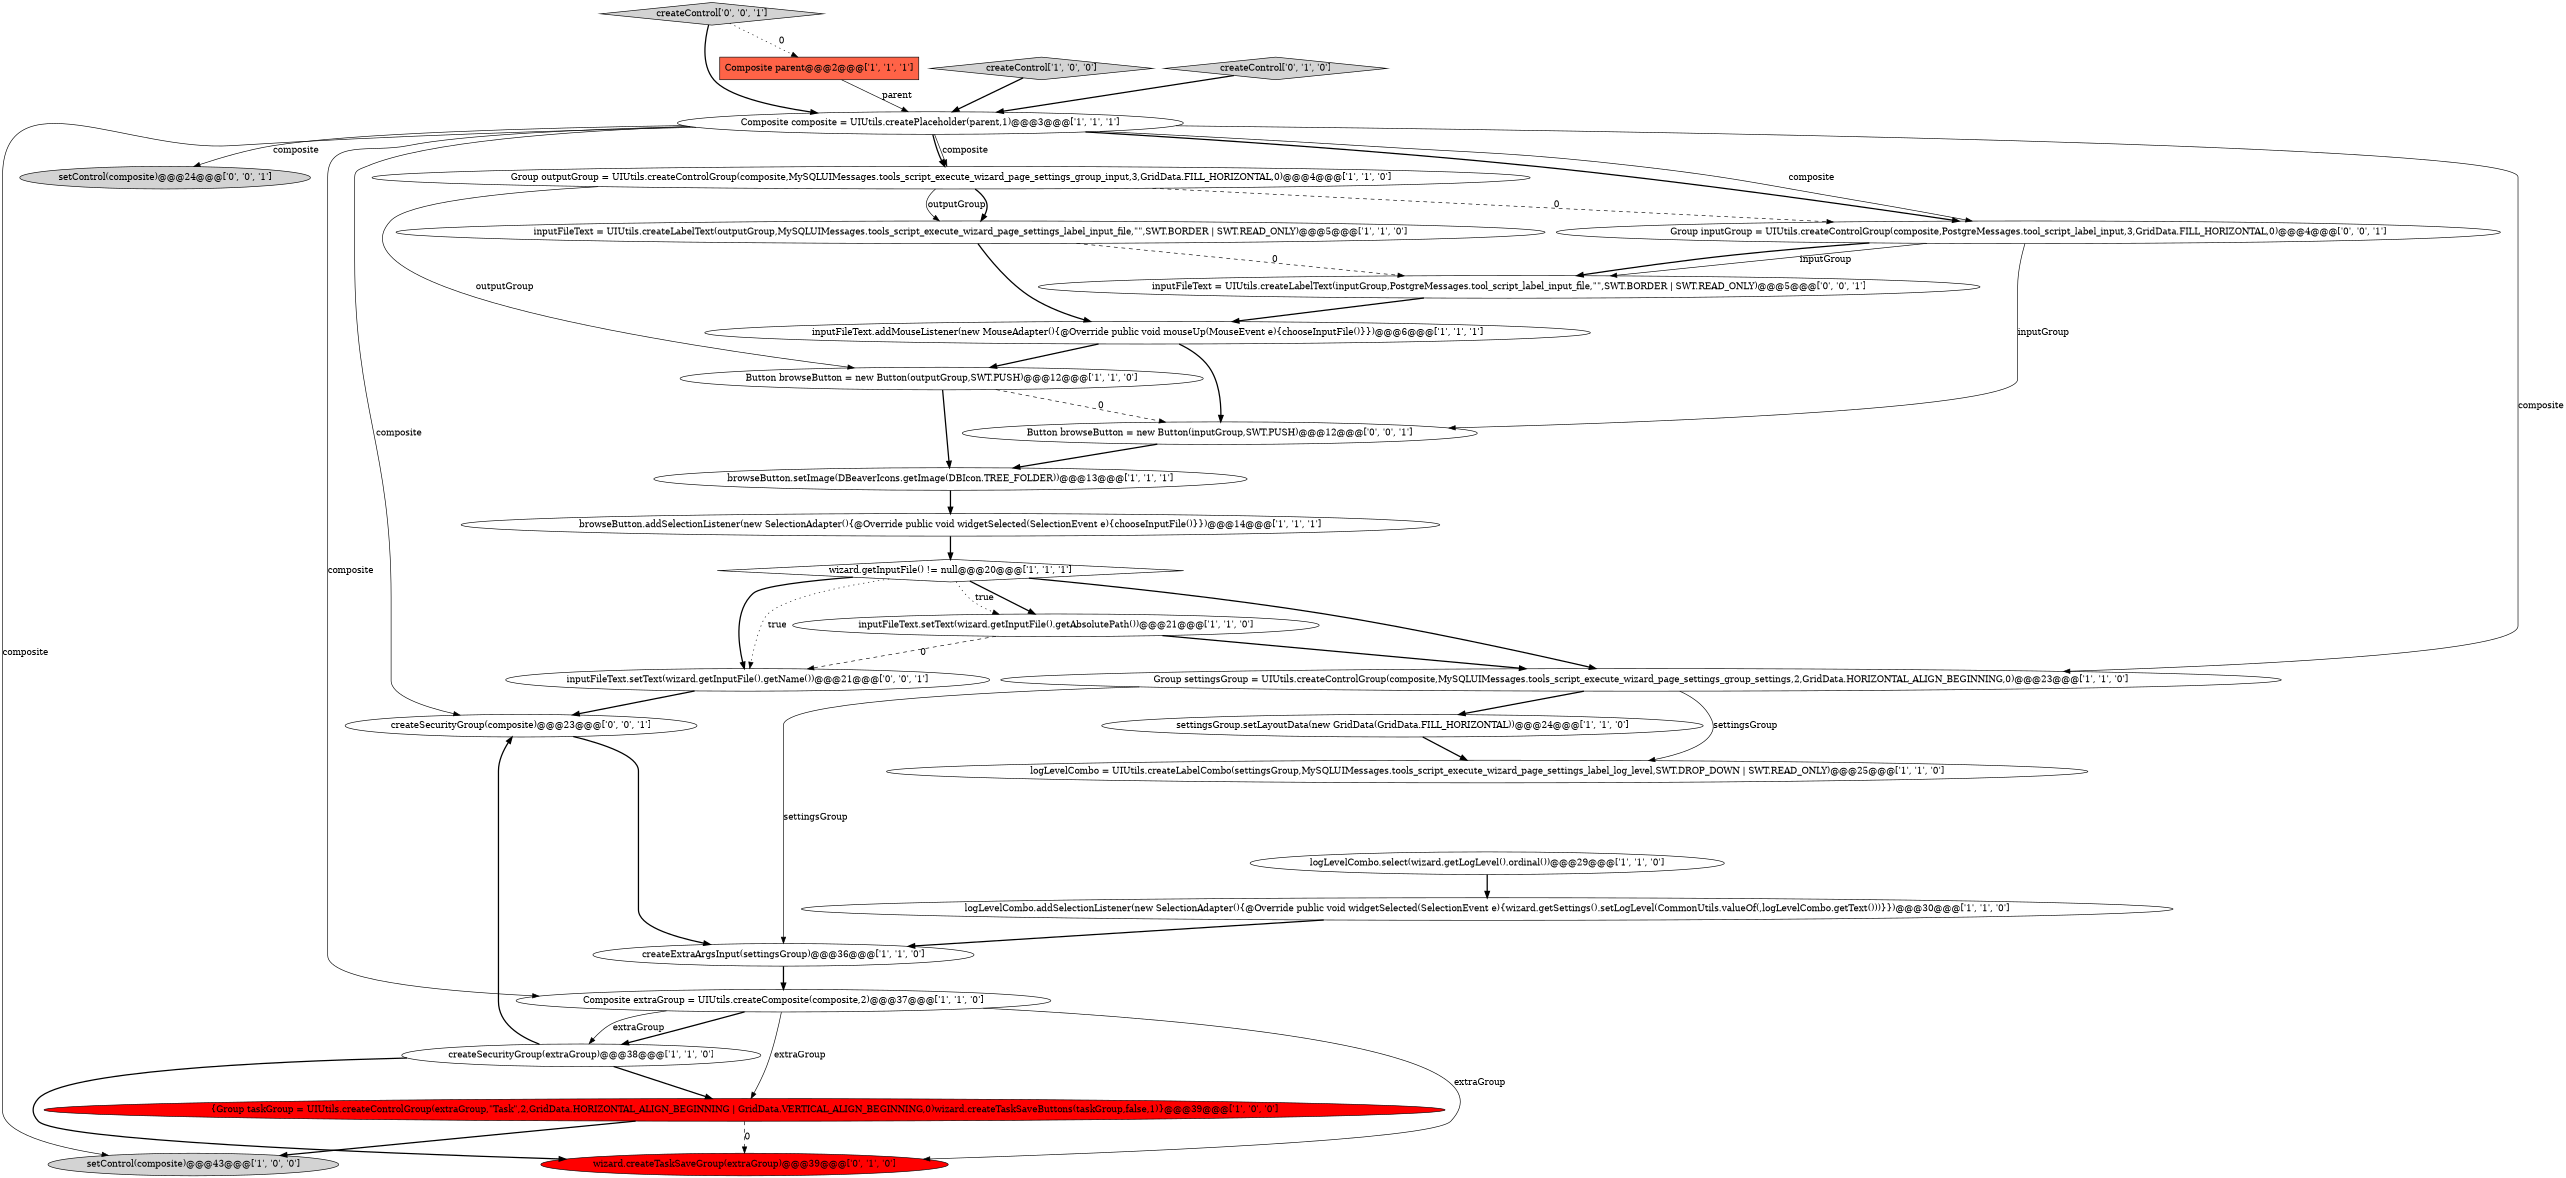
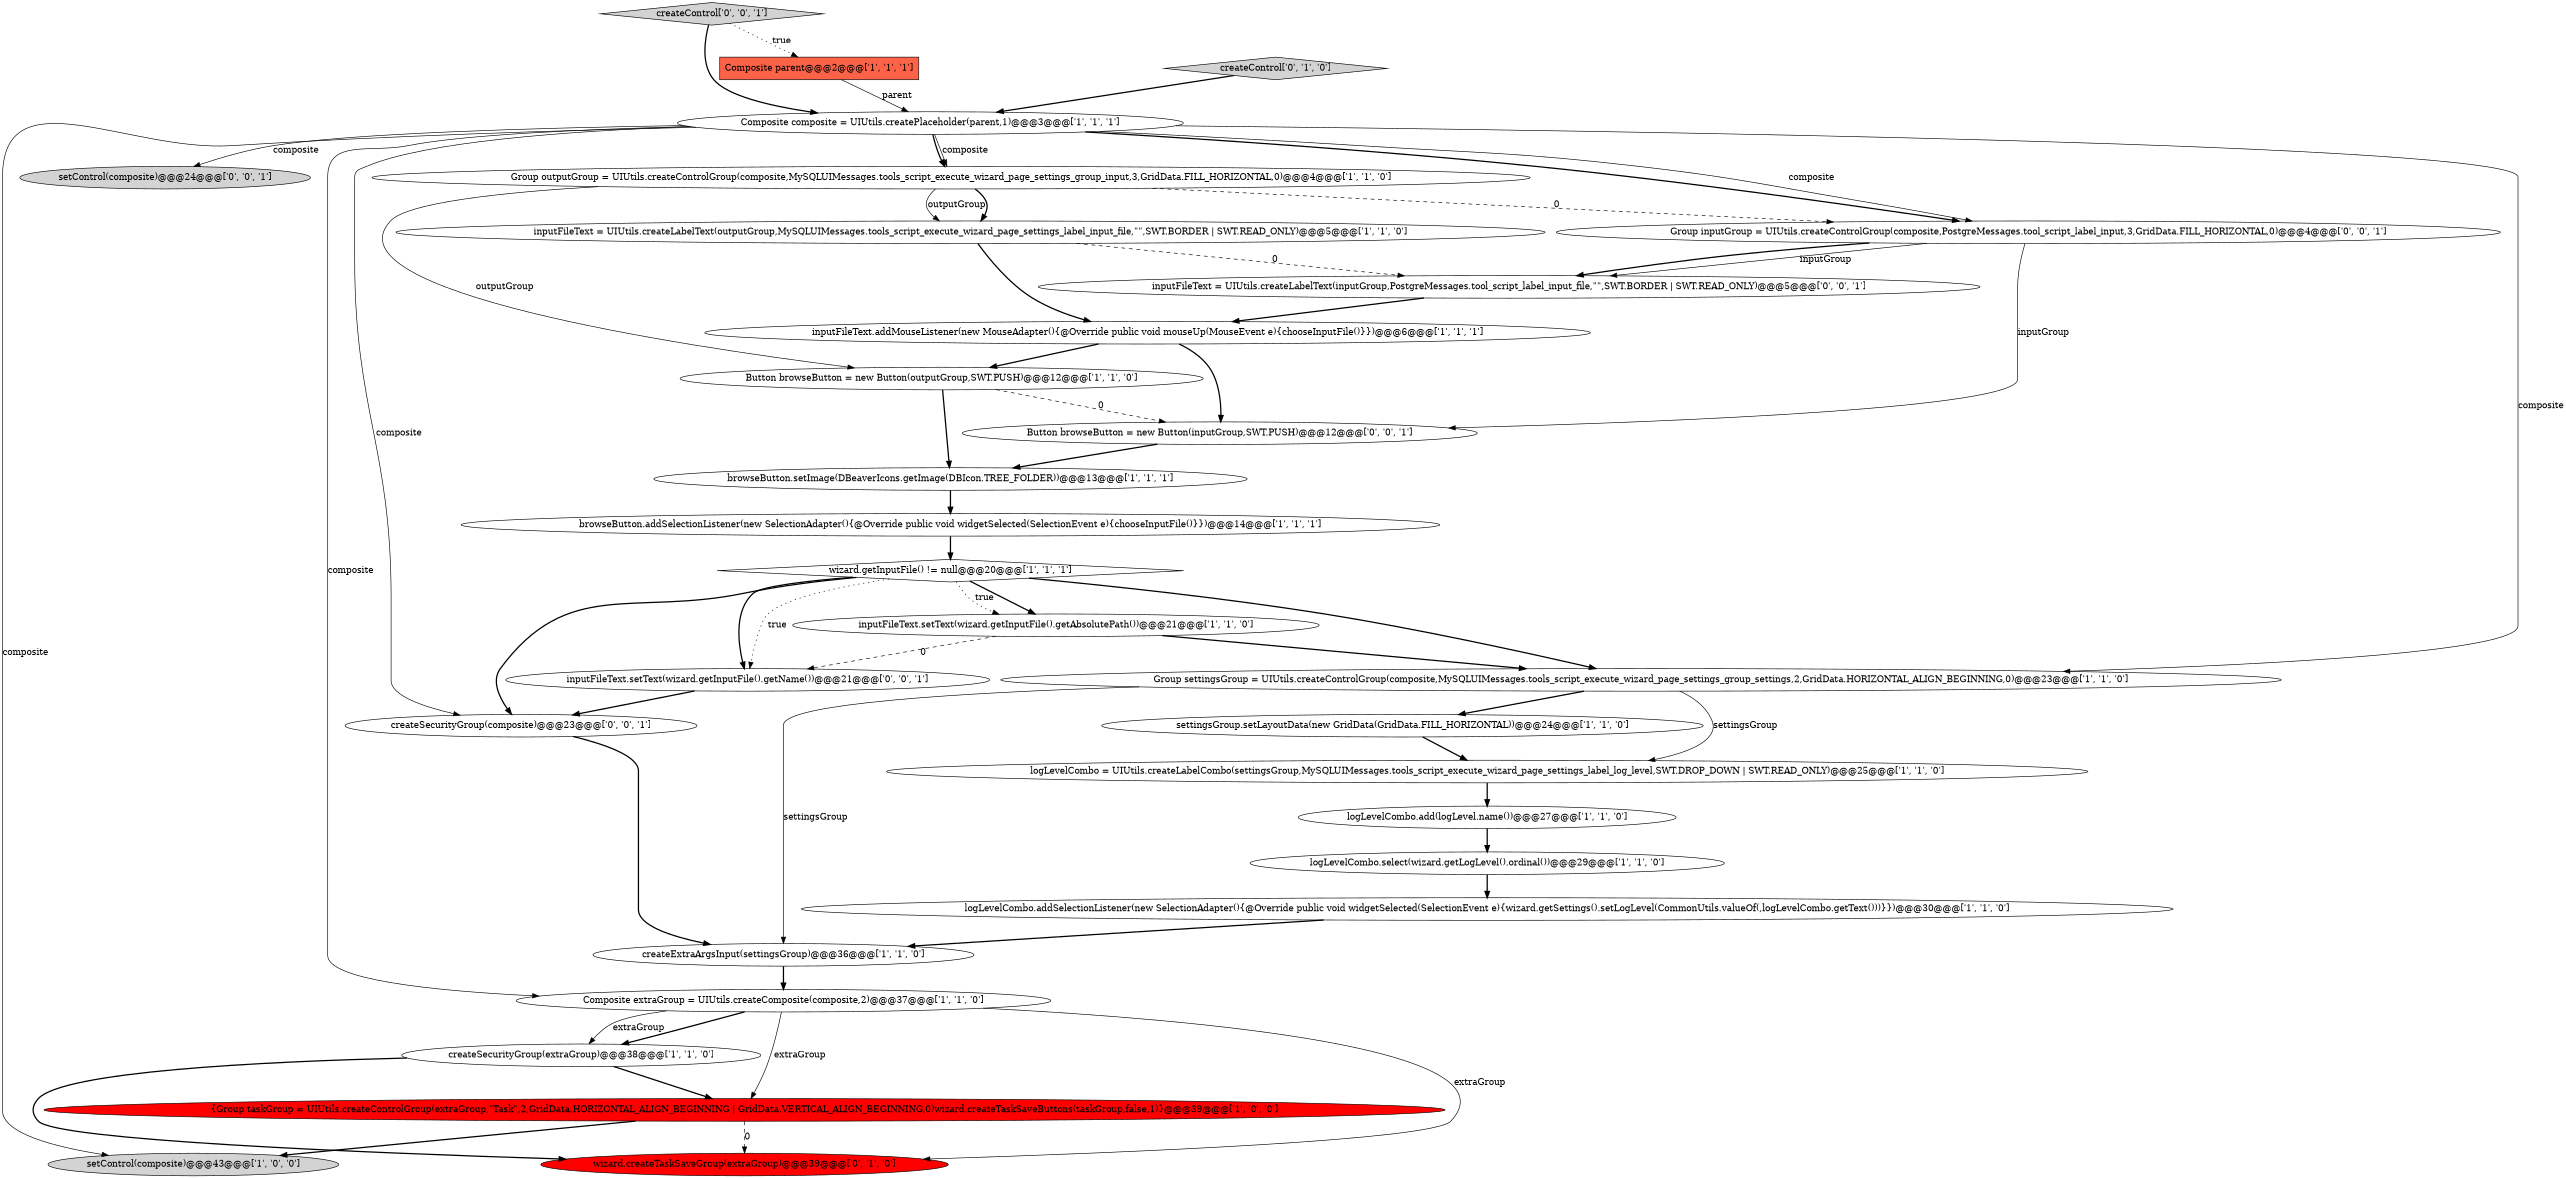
edge "createControl['0', '0', '1']" -> "Composite parent@@@2@@@['1', '1', '1']": label "0" -> "true"
node "createControl['1', '0', '0']": removed
node "logLevelCombo.add(logLevel.name())@@@27@@@['1', '1', '0']": added
edge "createSecurityGroup(extraGroup)@@@38@@@['1', '1', '0']" -> "createSecurityGroup(composite)@@@23@@@['0', '0', '1']": now "wizard.getInputFile() != null@@@20@@@['1', '1', '1']" -> "createSecurityGroup(composite)@@@23@@@['0', '0', '1']"
